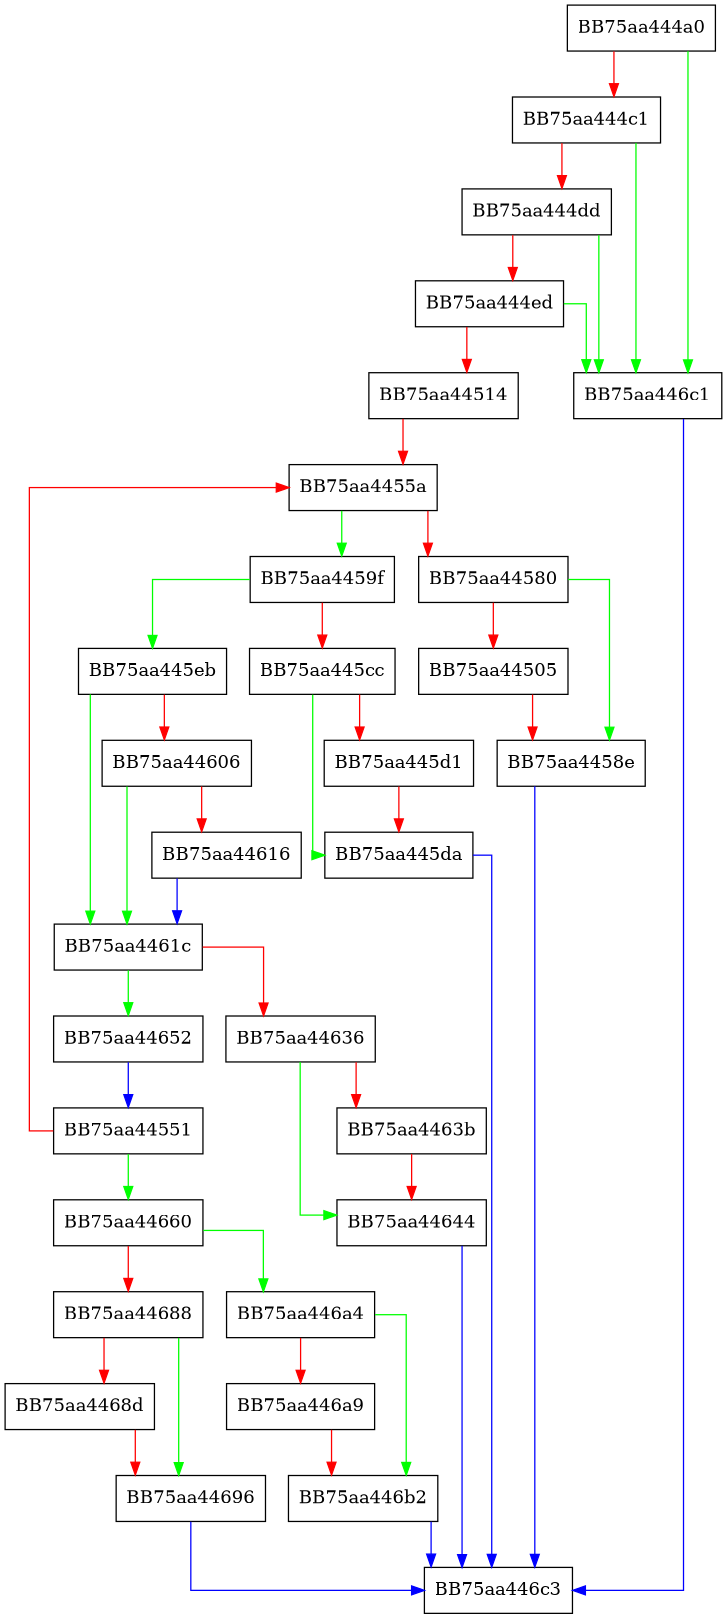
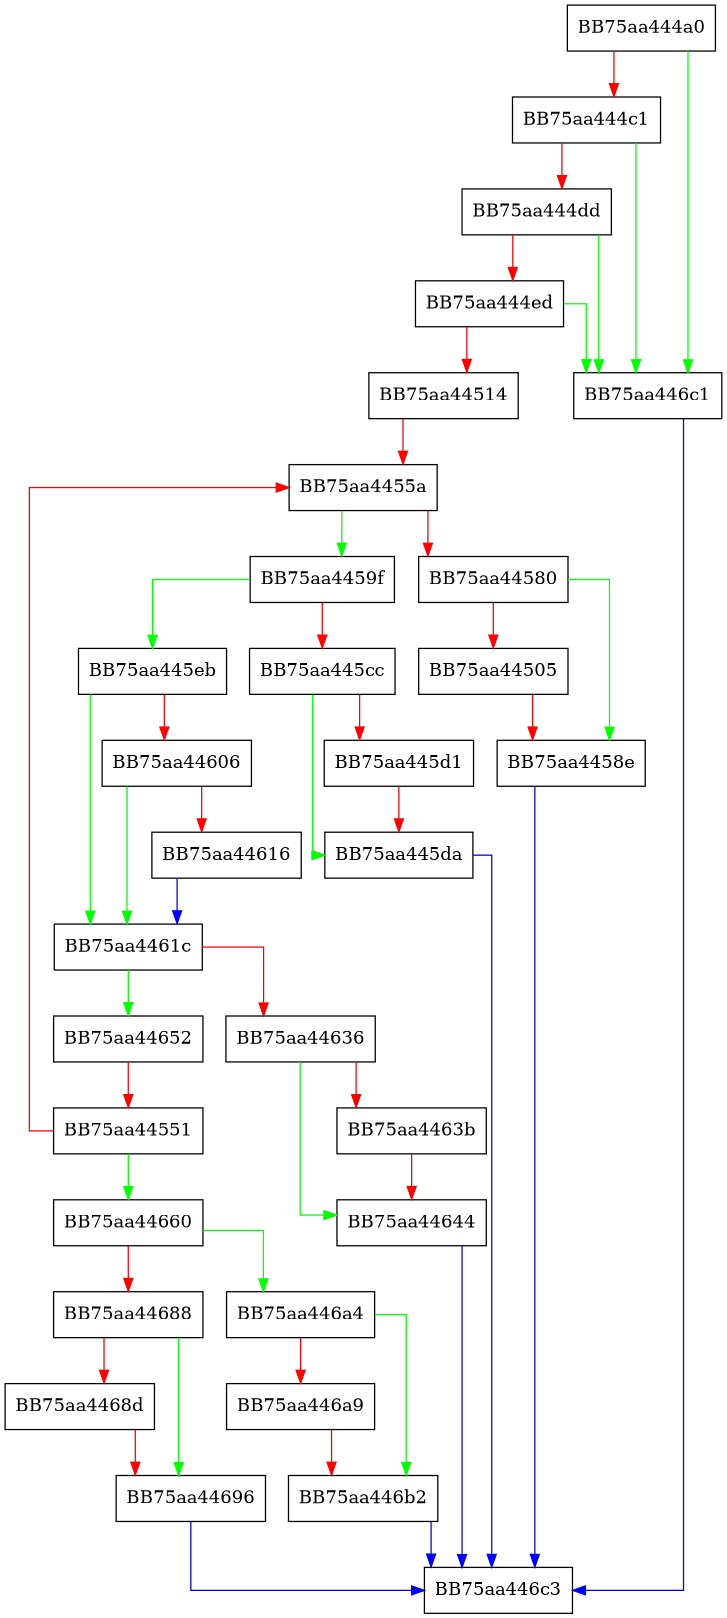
edge "BB75aa44652" -> "BB75aa44551": color blue -> red
